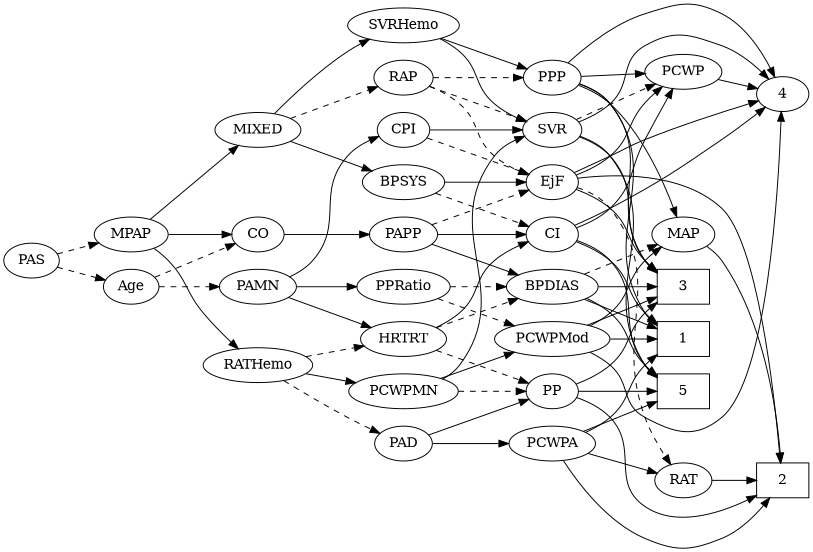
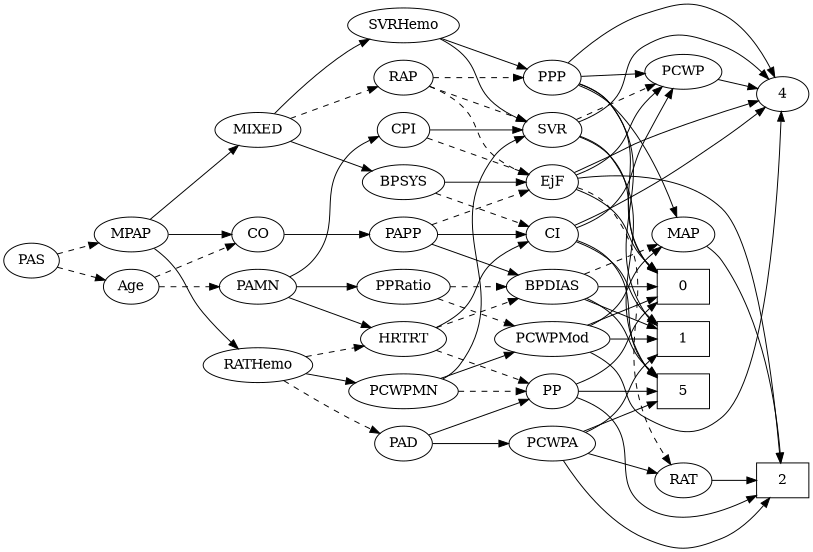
node "3": label "3" -> "0"
